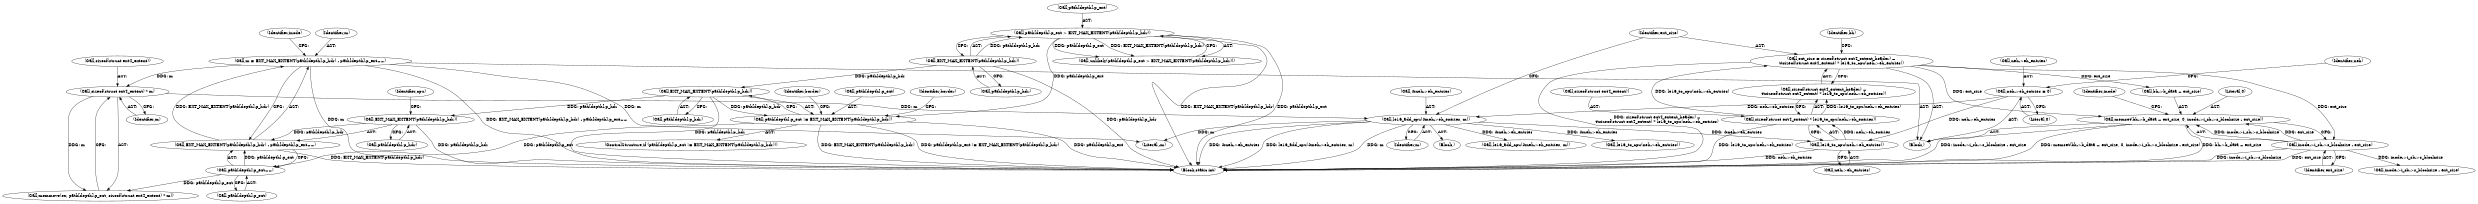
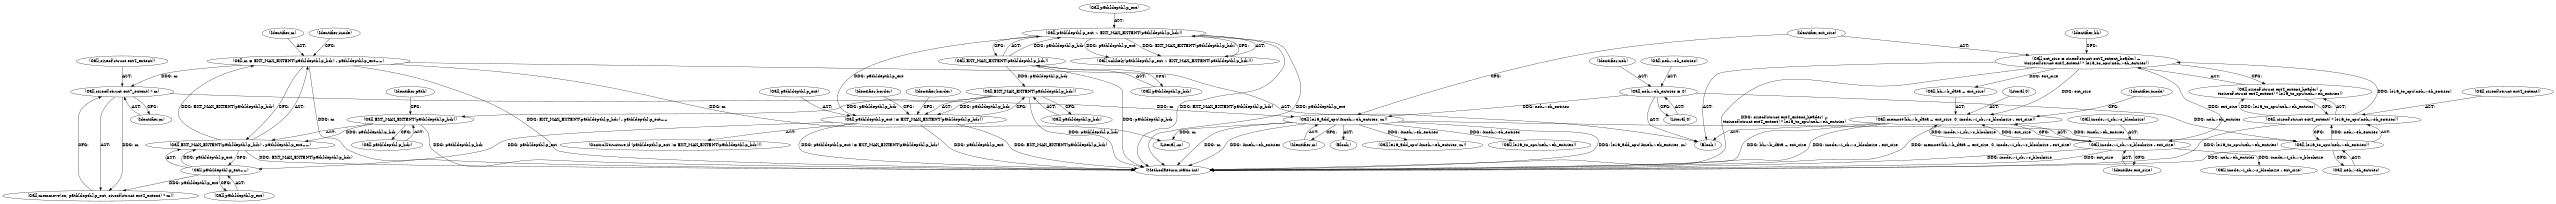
edge "(Identifier,neh)" -> "(Call,neh->eh_entries = 0)": label "CFG: " -> "AST: "
node "(Call,sizeof(struct ext4_extent) * m)": label "(Call,sizeof(struct ext4_extent) * m)" -> "(Call,sizeof(struct ext7_extent) * m)"
node "(Identifier,cpu)": label "(Identifier,cpu)" -> "(Identifier,path)"
node "(Call,&neh->eh_entries)": removed
node "(Call,inode->i_sb->s_blocksize)": added
node "(Block,static int)": label "(Block,static int)" -> "(MethodReturn,static int)"
